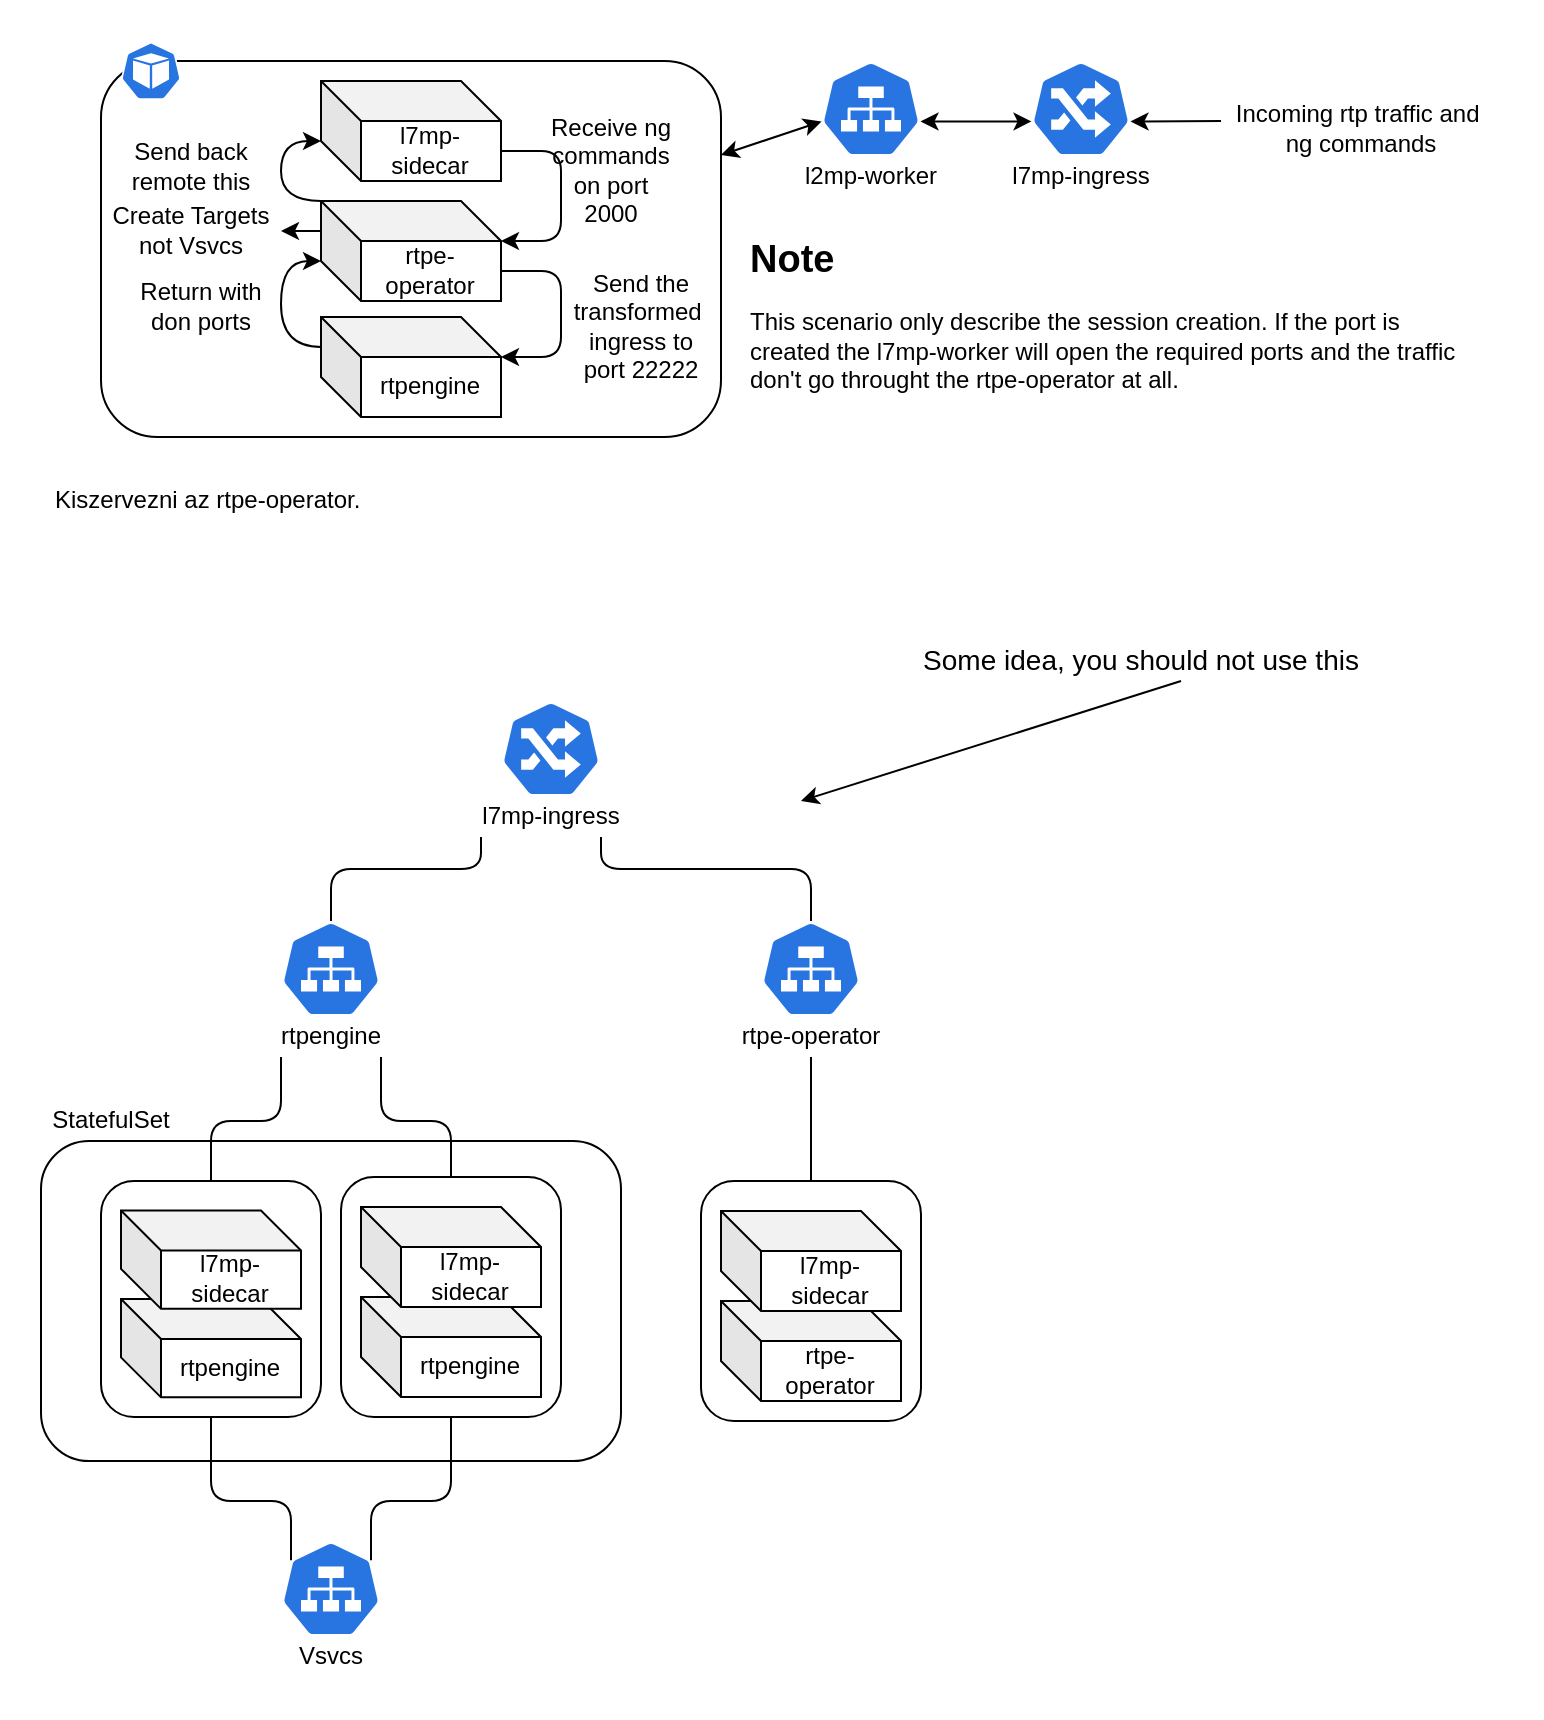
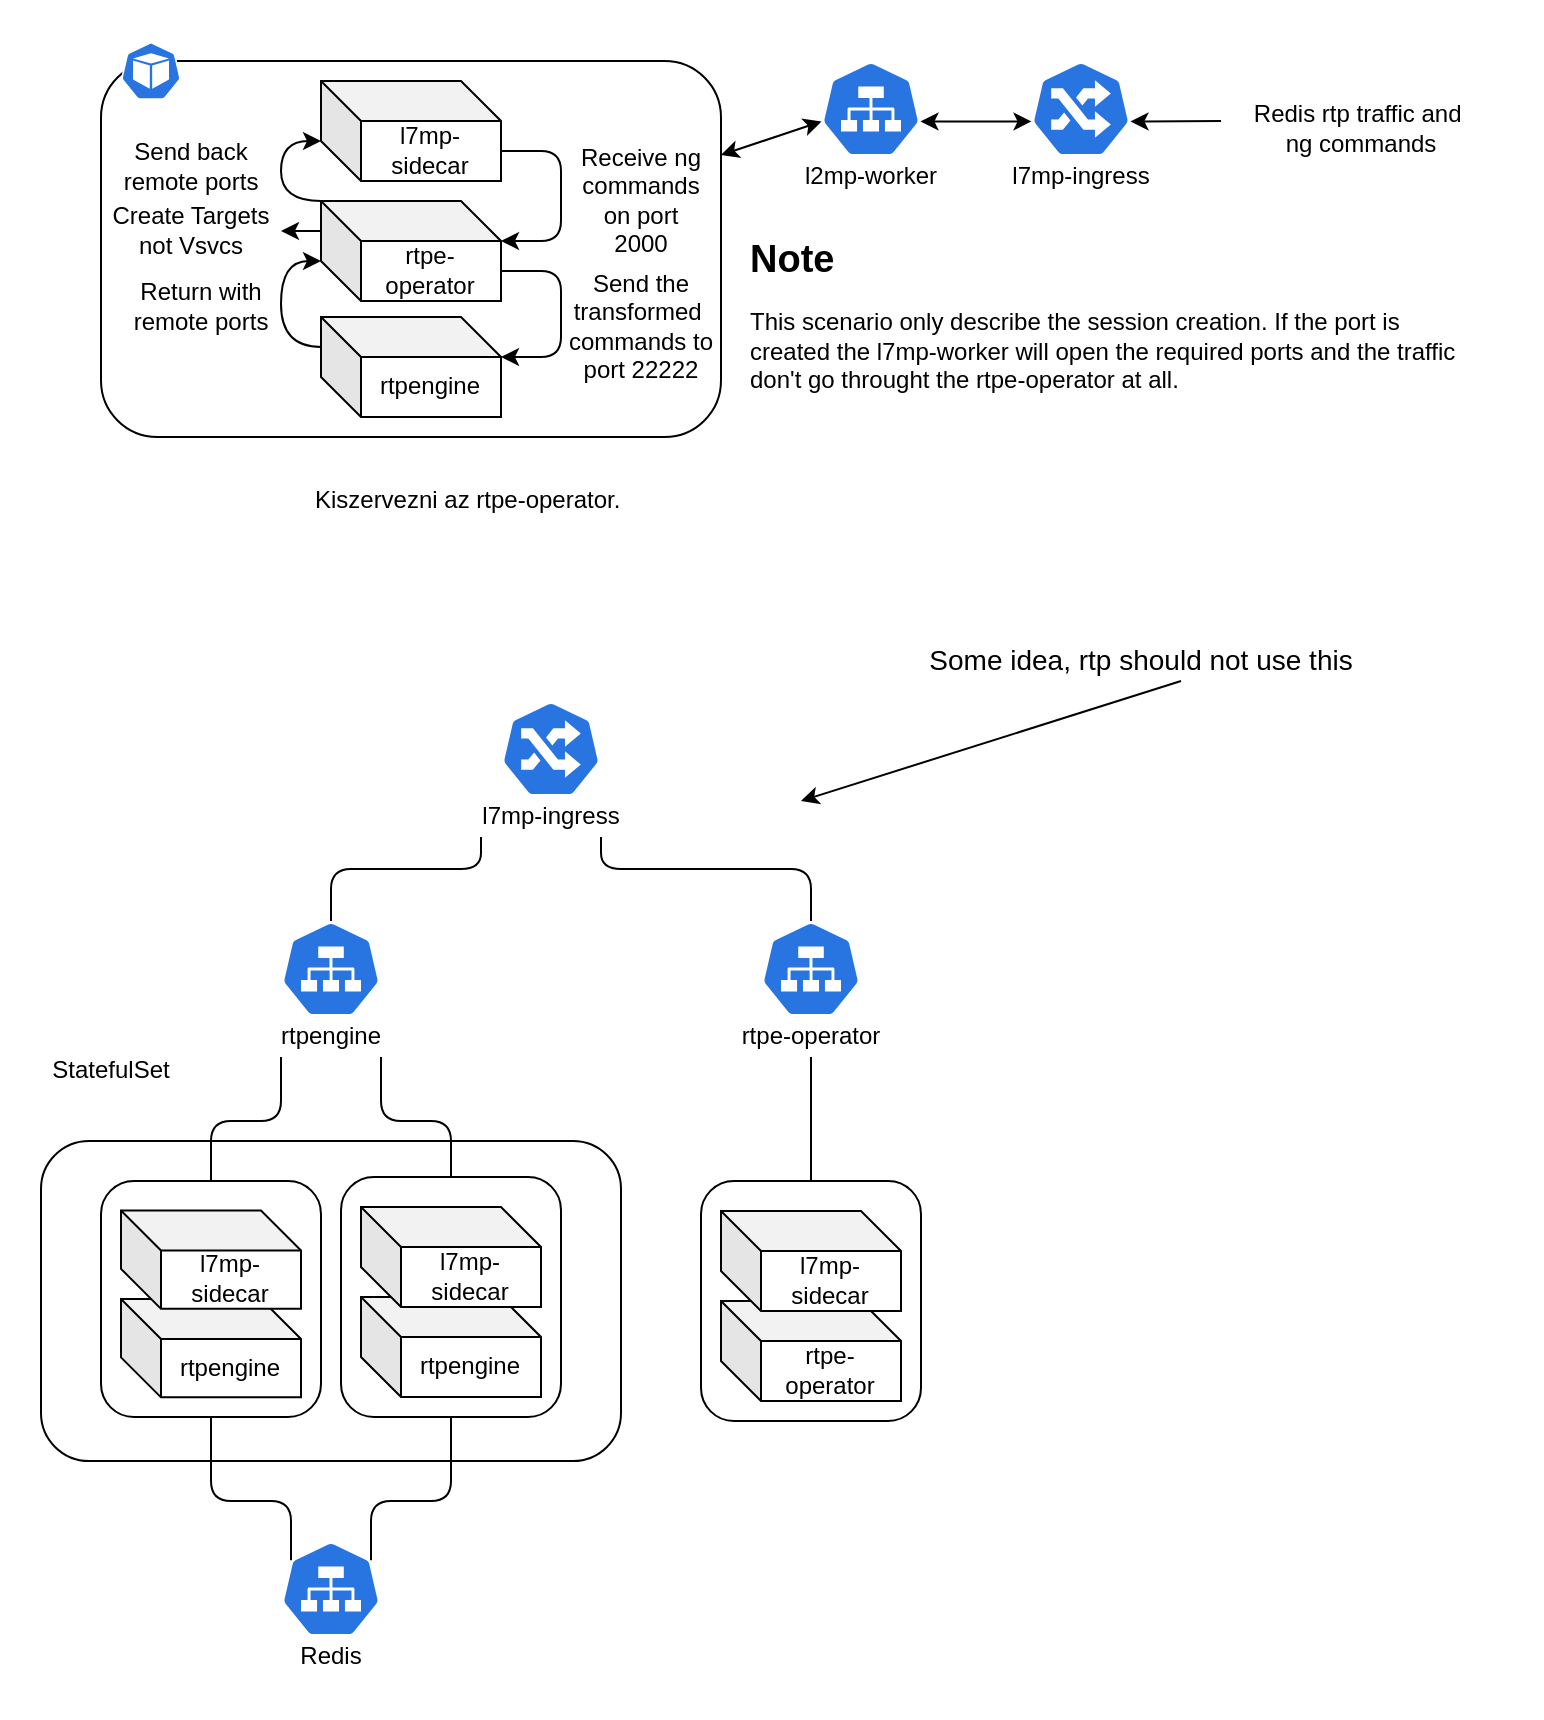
node "Incoming rtp traffic and ng commands": label "Incoming rtp traffic and ng commands" -> "Redis rtp traffic and ng commands"
node "Send back remote this": label "Send back remote this" -> "Send back remote ports"
node "Receive ng commands on port 2000": moved (611, 171) -> (641, 201)
node "Return with don ports": label "Return with don ports" -> "Return with remote ports"
node "Send the transformed ingress to port 22222": label "Send the transformed ingress to port 22222" -> "Send the transformed commands to port 22222"
node "Kiszervezni az rtpe-operator.": moved (211, 501) -> (471, 501)
node "Some idea, you should not use this": label "Some idea, you should not use this" -> "Some idea, rtp should not use this"
node "StatefulSet": moved (111, 1121) -> (111, 1071)
node "Vsvcs": label "Vsvcs" -> "Redis"
